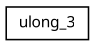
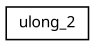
node "ulong_3": label "ulong_3" -> "ulong_2"
